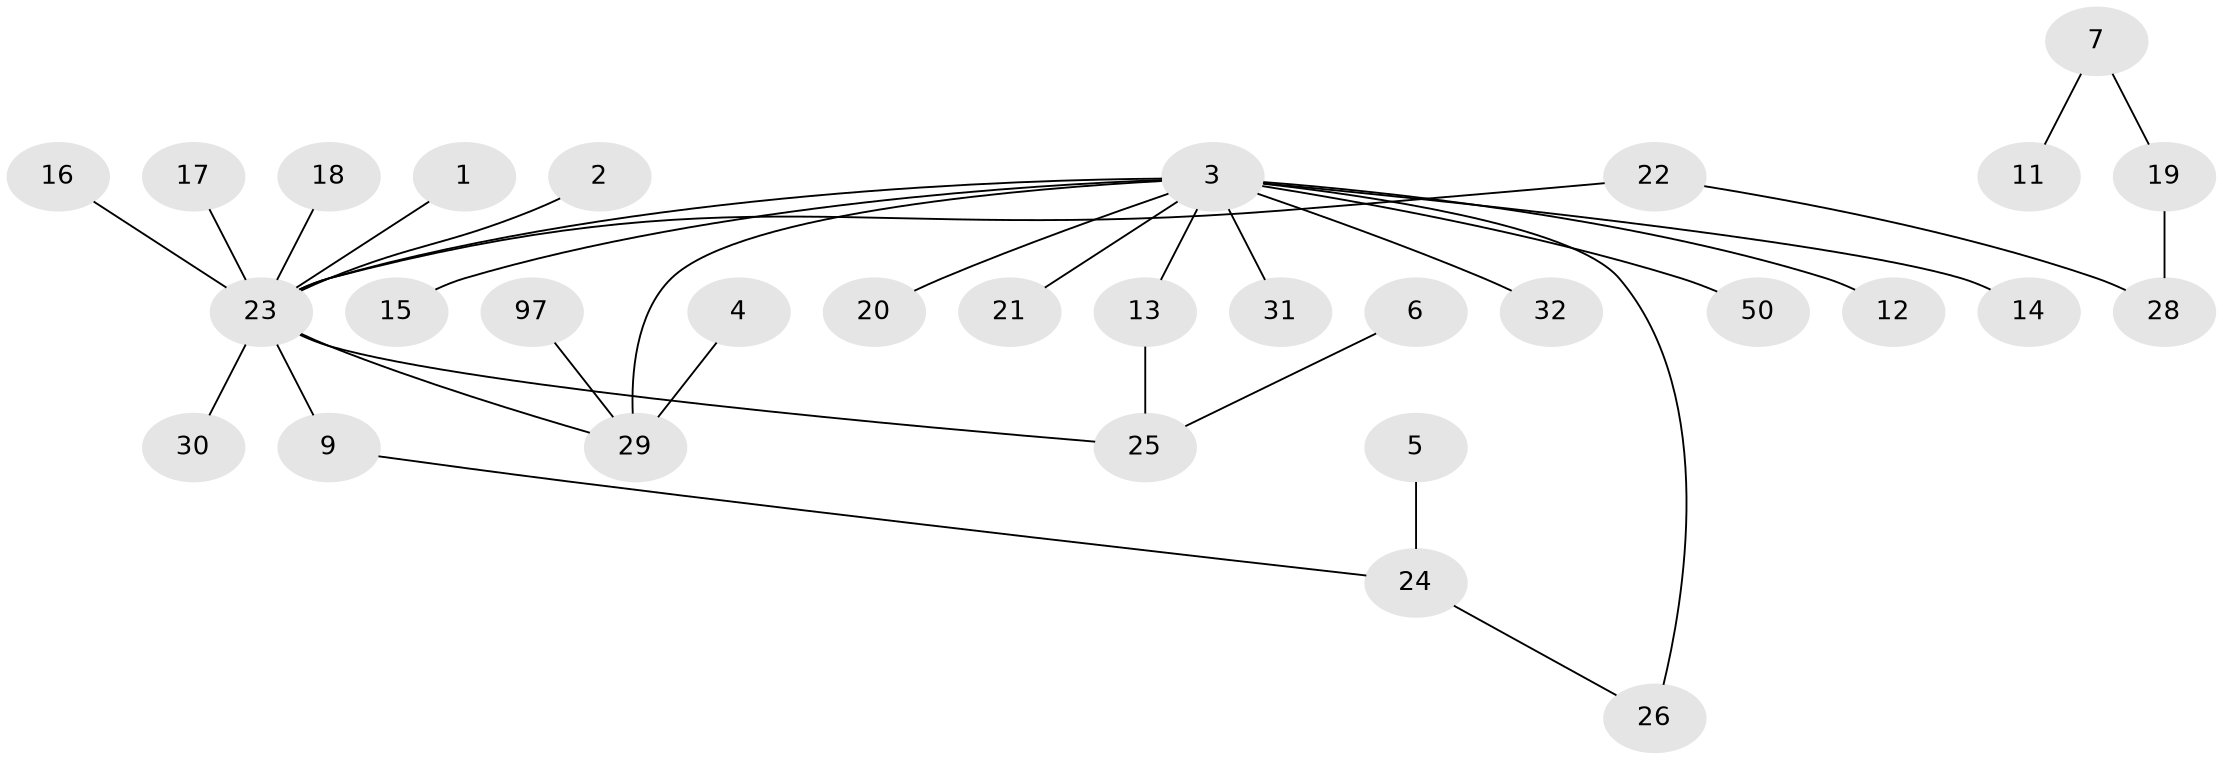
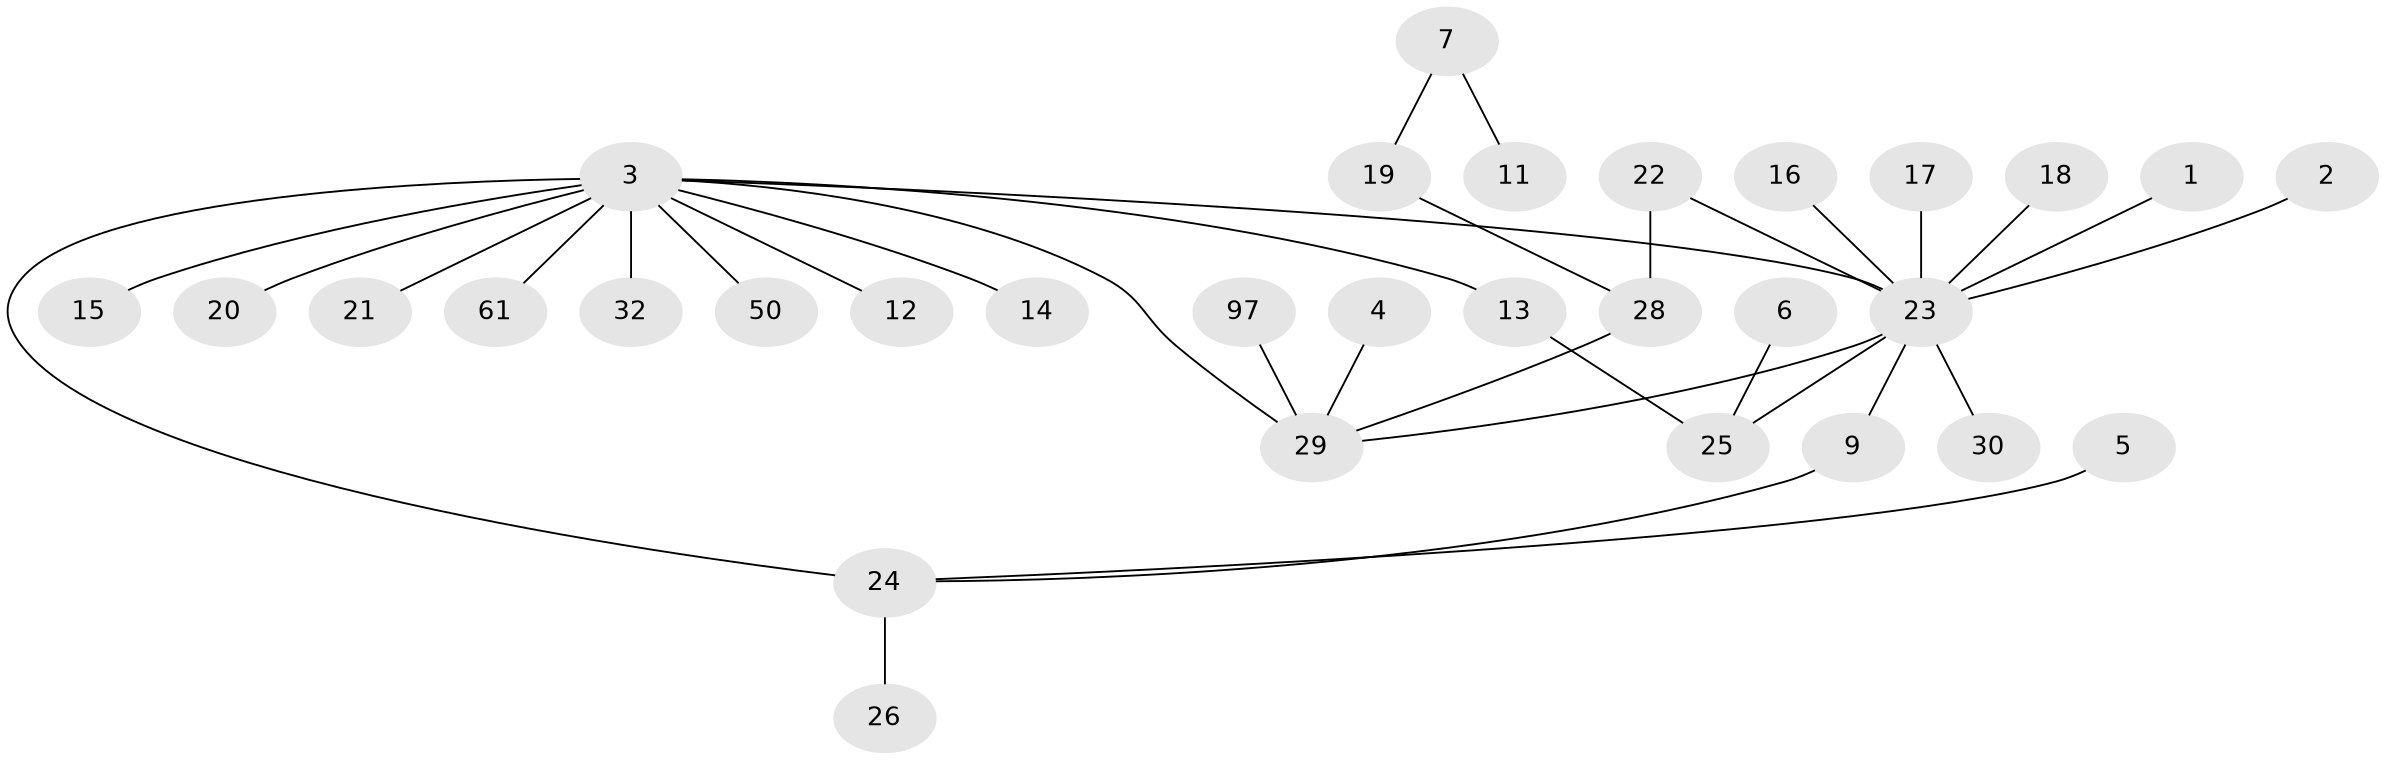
edge "3" -- "26": now "3" -- "24"
node "31": label "31" -> "61"
edge "28" -- "29": added
